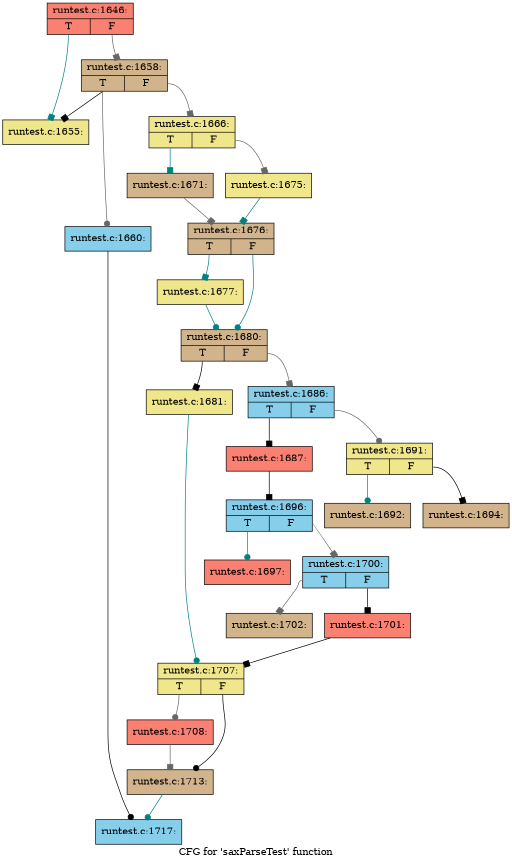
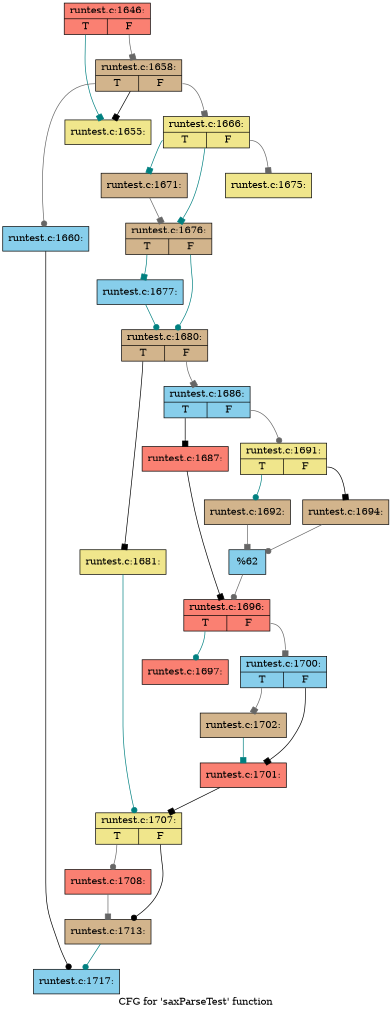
edge "runtest.c:1675:" -> "runtest.c:1676:": now "runtest.c:1666:" -> "runtest.c:1676:"
node "runtest.c:1677:": fillcolor khaki -> skyblue
node "runtest.c:1696:": fillcolor skyblue -> salmon
node "%62": added
edge "runtest.c:1702:" -> "runtest.c:1701:": added
